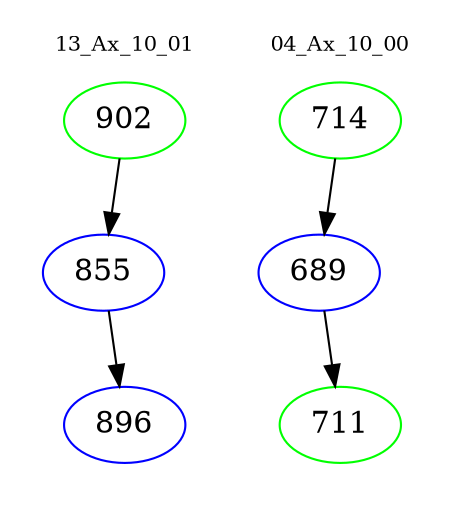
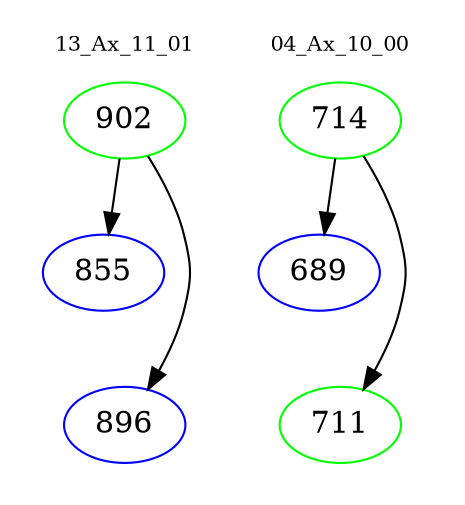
cluster "13_Ax_10_01": label "13_Ax_10_01" -> "13_Ax_11_01"
edge "855" -> "896": now "902" -> "896"
edge "689" -> "711": now "714" -> "711"
